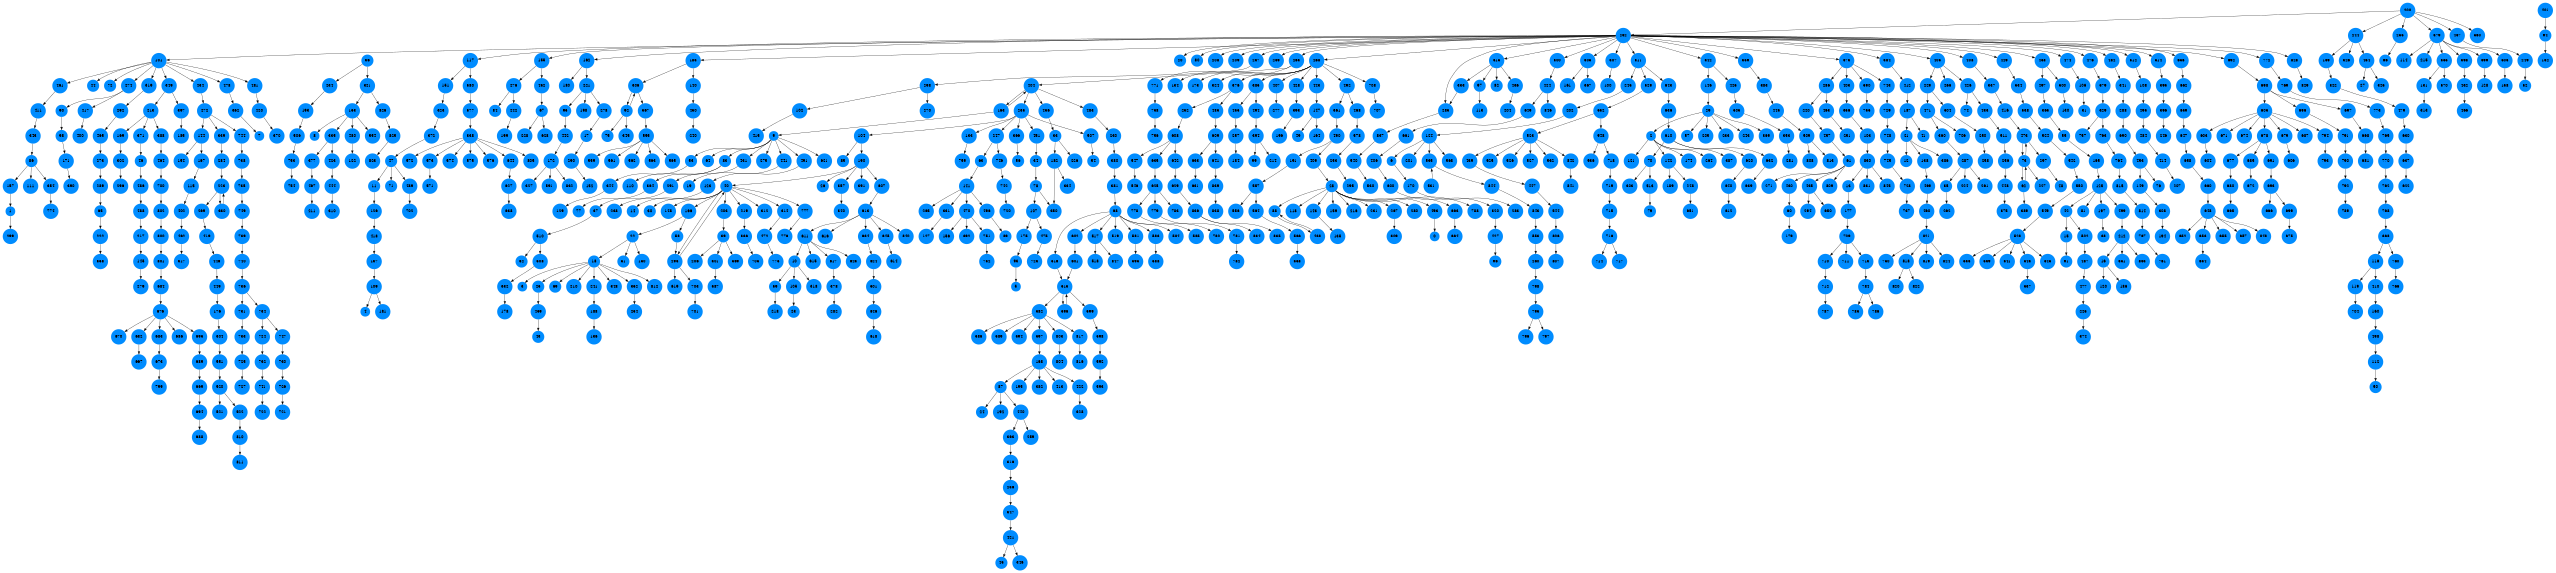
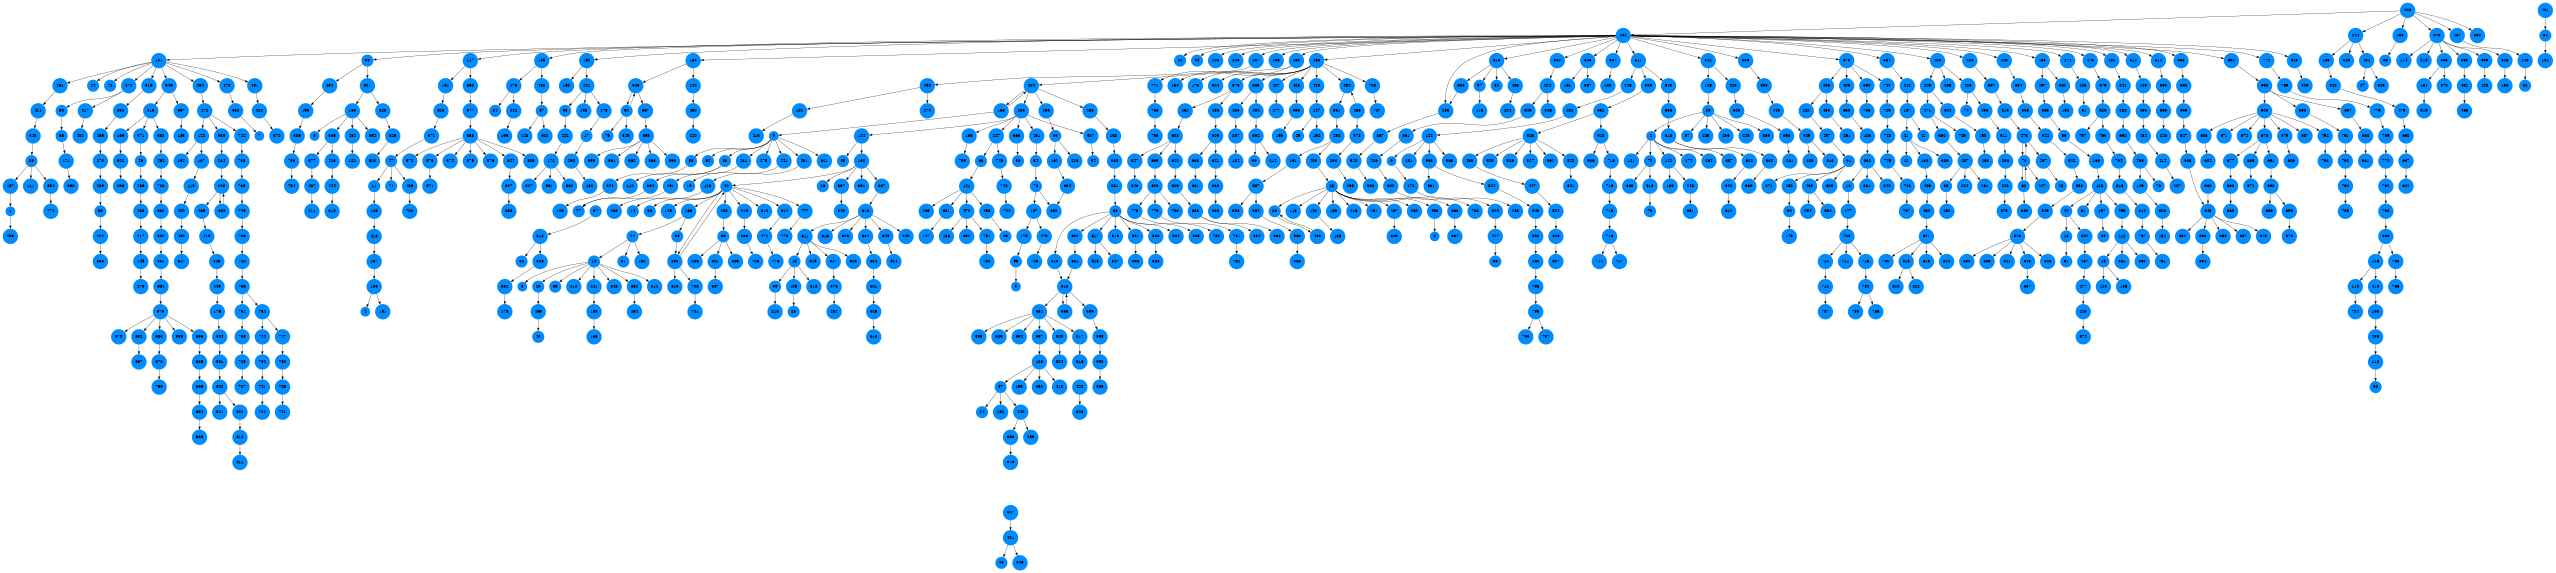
edge "232" -> "36": added
edge "492" -> "468": reversed
edge "610" -> "70": now "2" -> "70"
edge "658" -> "660": now "658" -> "648"
edge "531" -> "535": reversed
edge "182" -> "350": now "334" -> "350"
edge "291" -> "37": now "291" -> "77"
node "626": added
edge "168" -> "422": removed
node "236": removed
